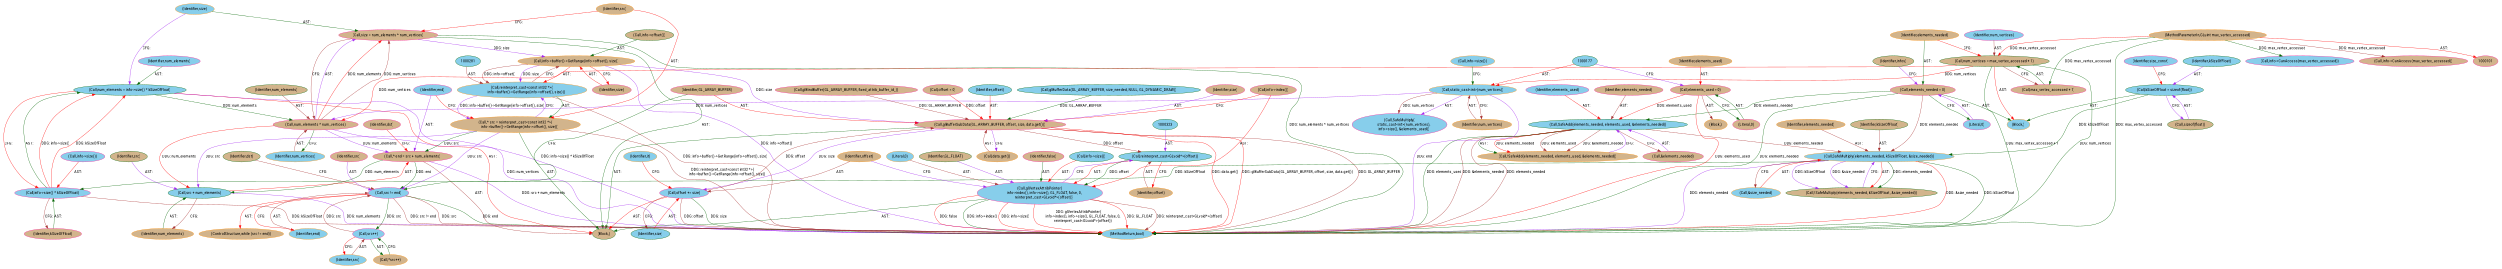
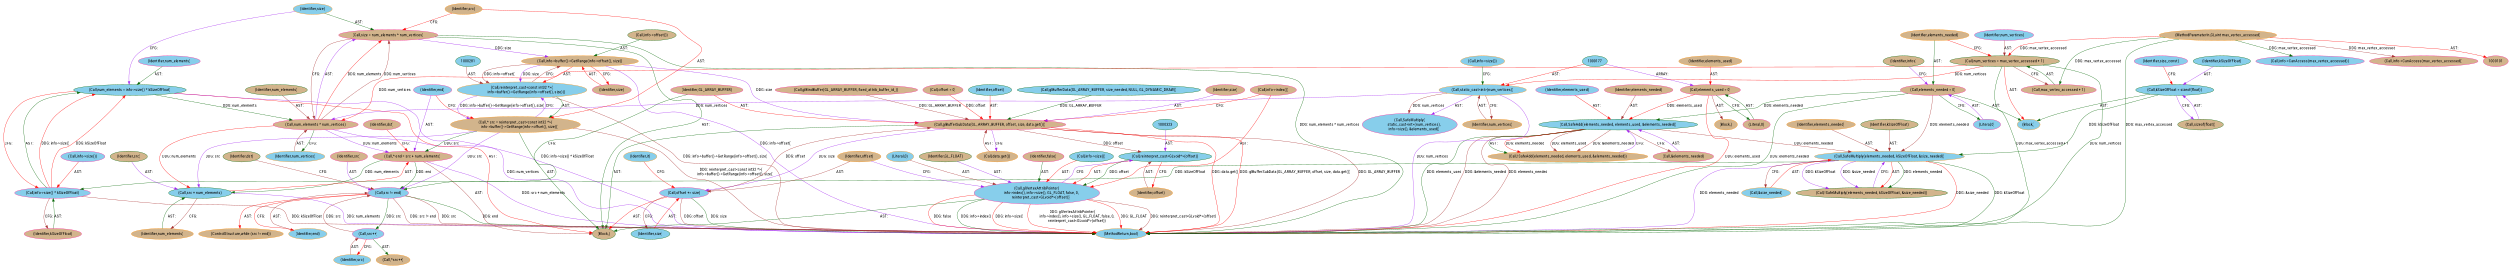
edge "1000177" -> "(Call,elements_used = 0)": label "CFG: " -> "ARRAY: "
edge "(Call,static_cast<int>(num_vertices))" -> "(MethodReturn,bool)": label "DDG: end" -> "DDG: num_vertices"
edge "(Call,*src++)" -> "(Call,src++)": removed, label "CFG:"
